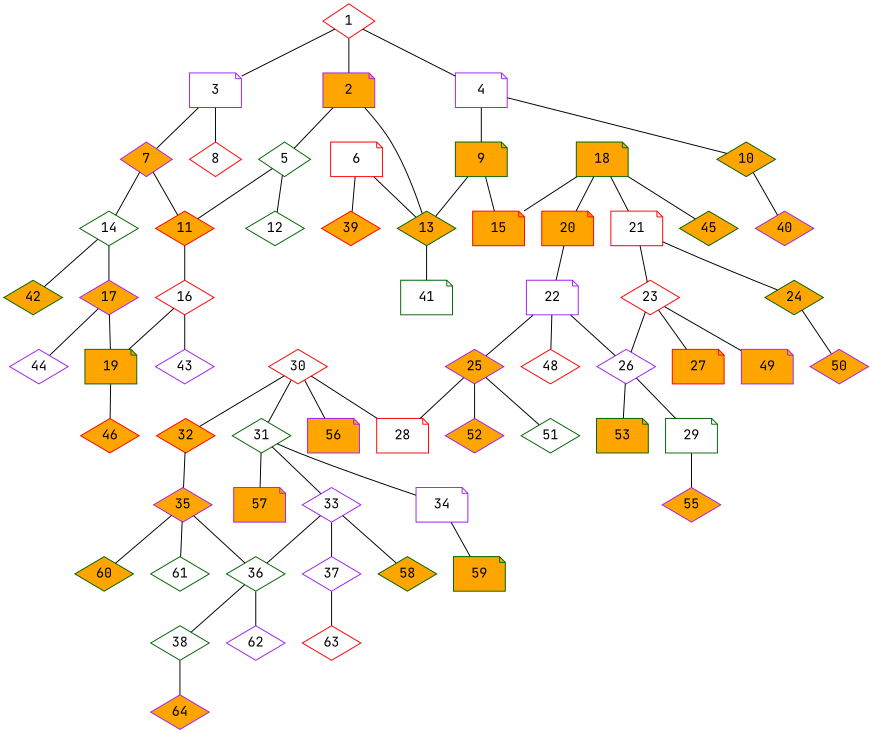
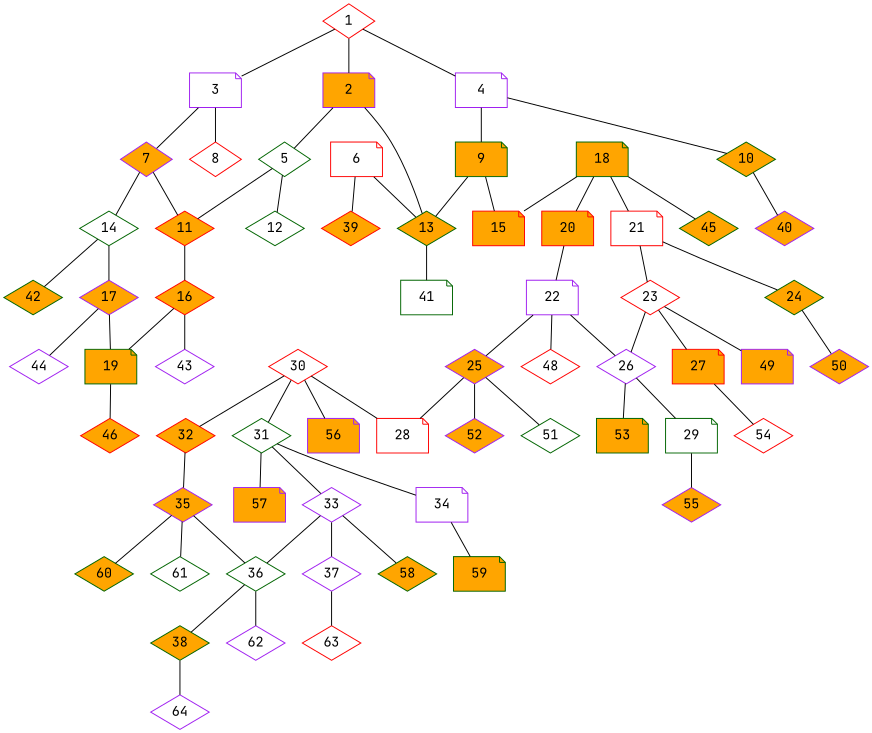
node "16": fillcolor white -> orange
node "54": added
node "38": fillcolor white -> orange
node "64": fillcolor orange -> white
